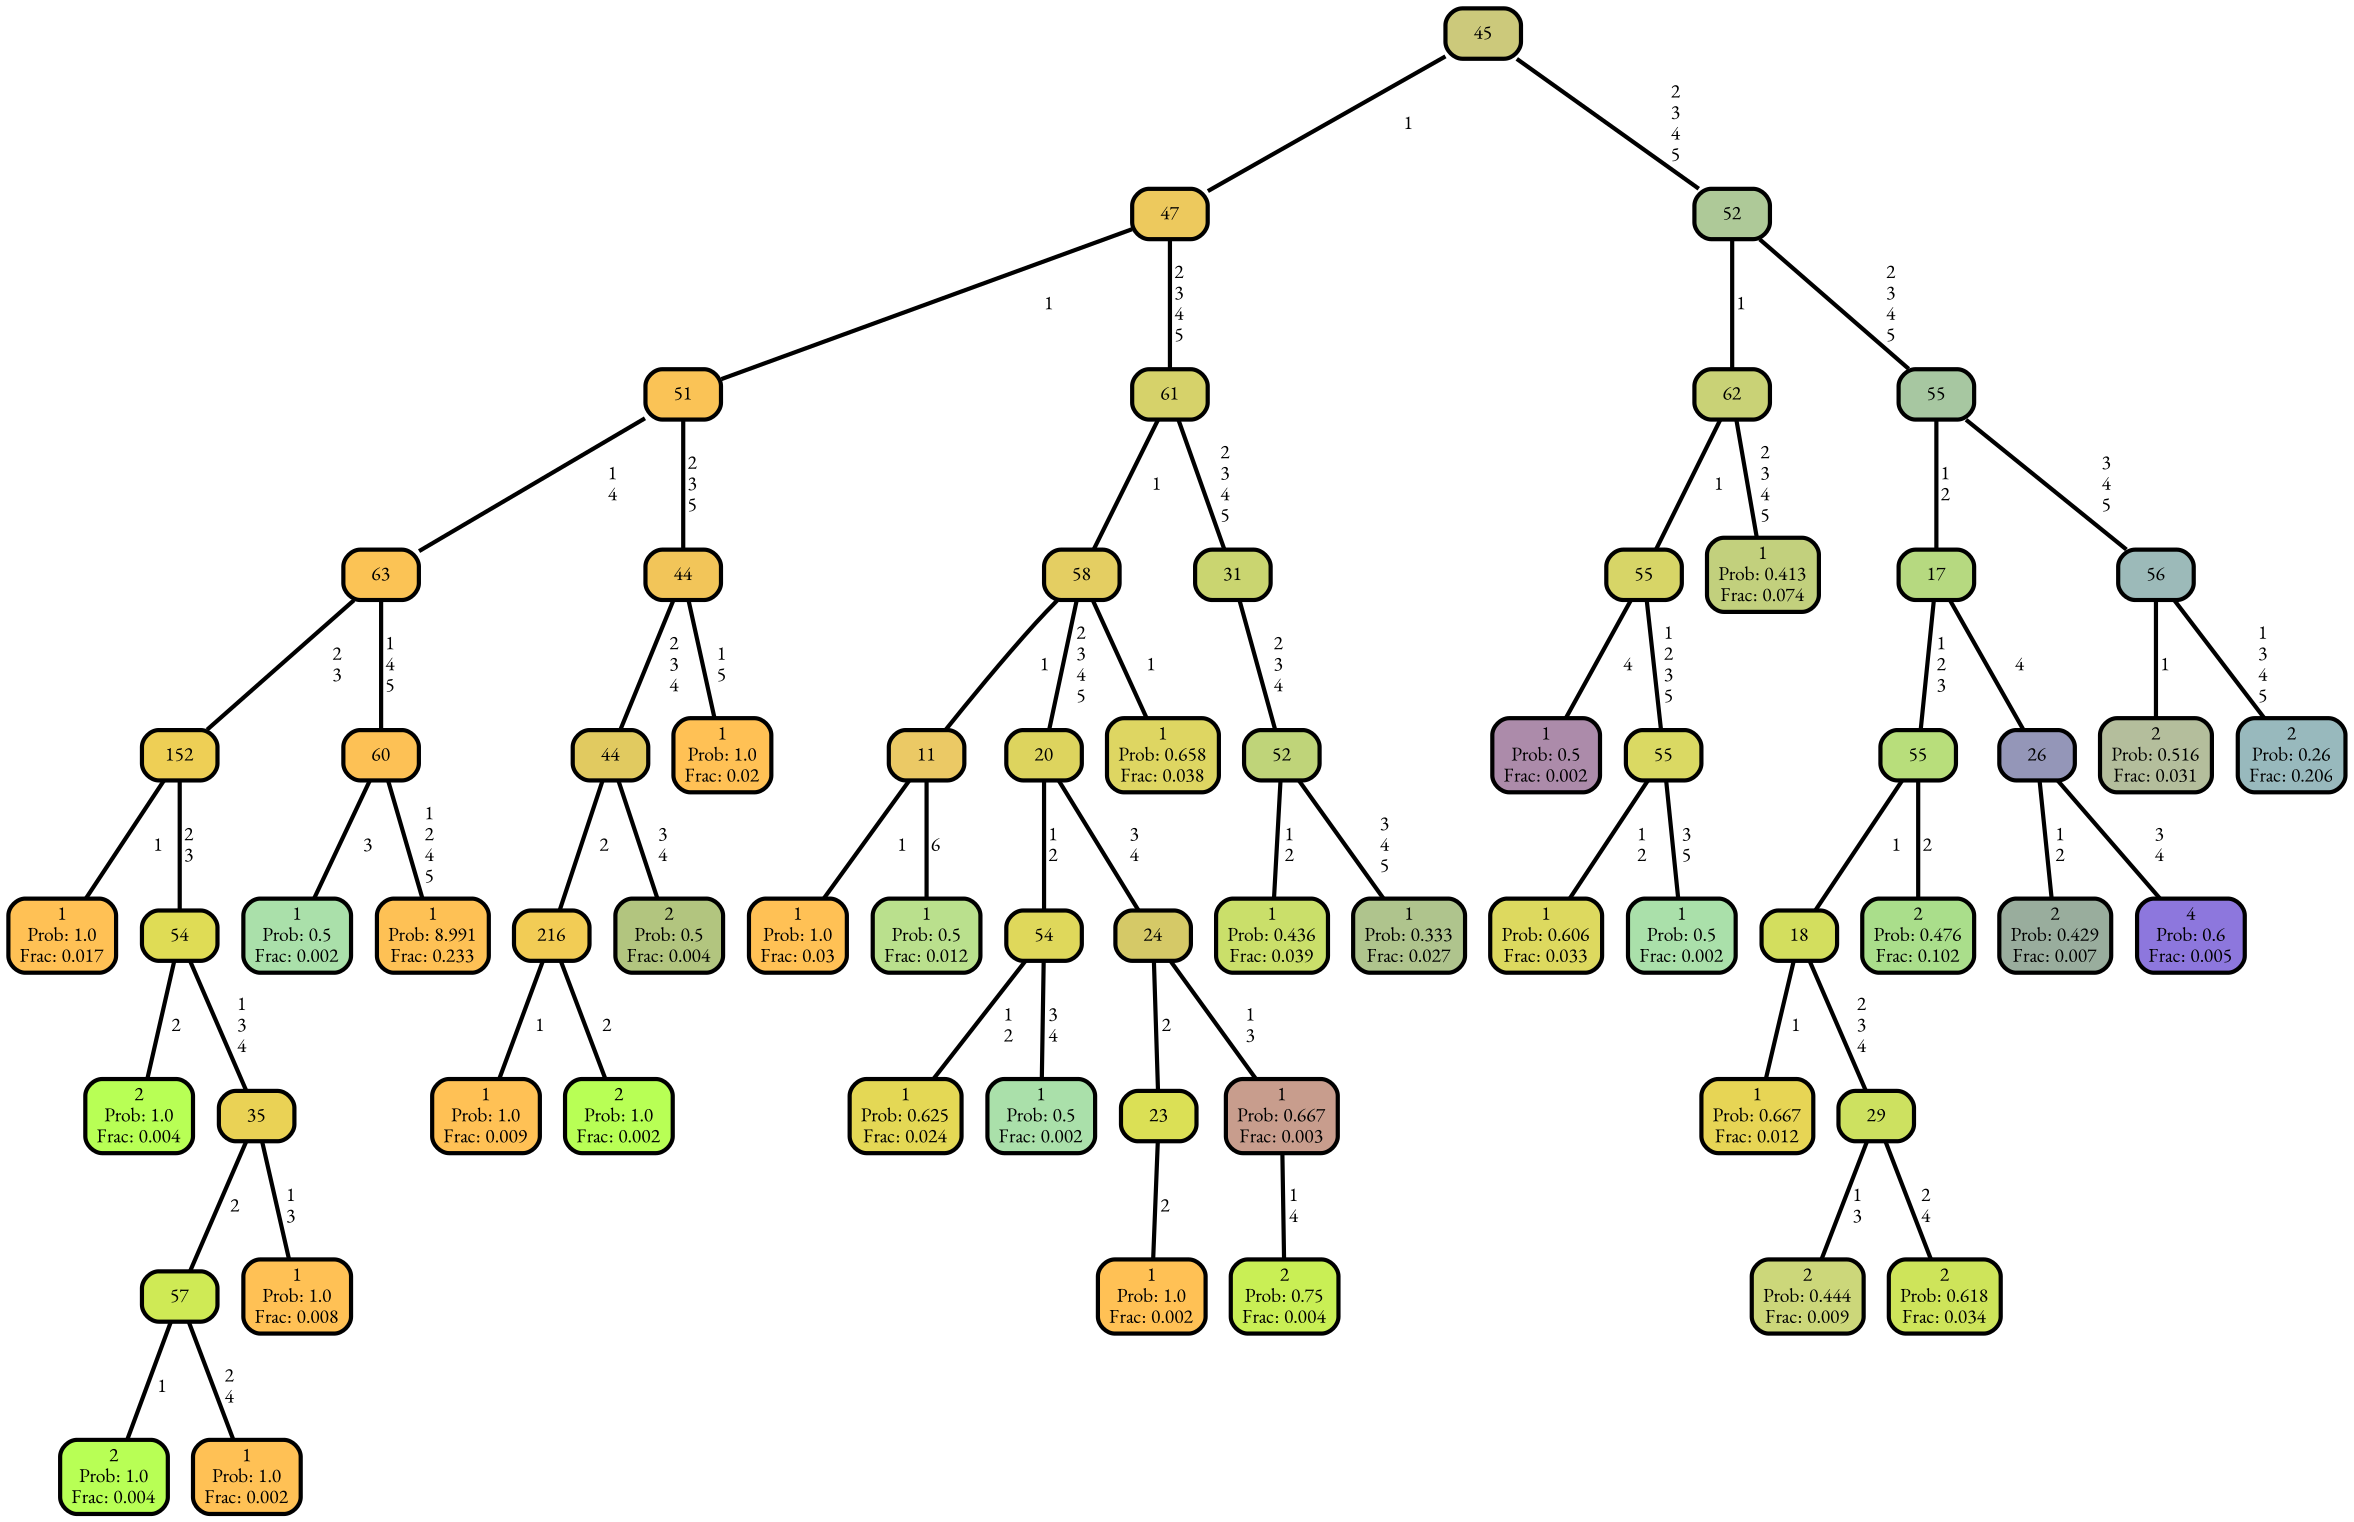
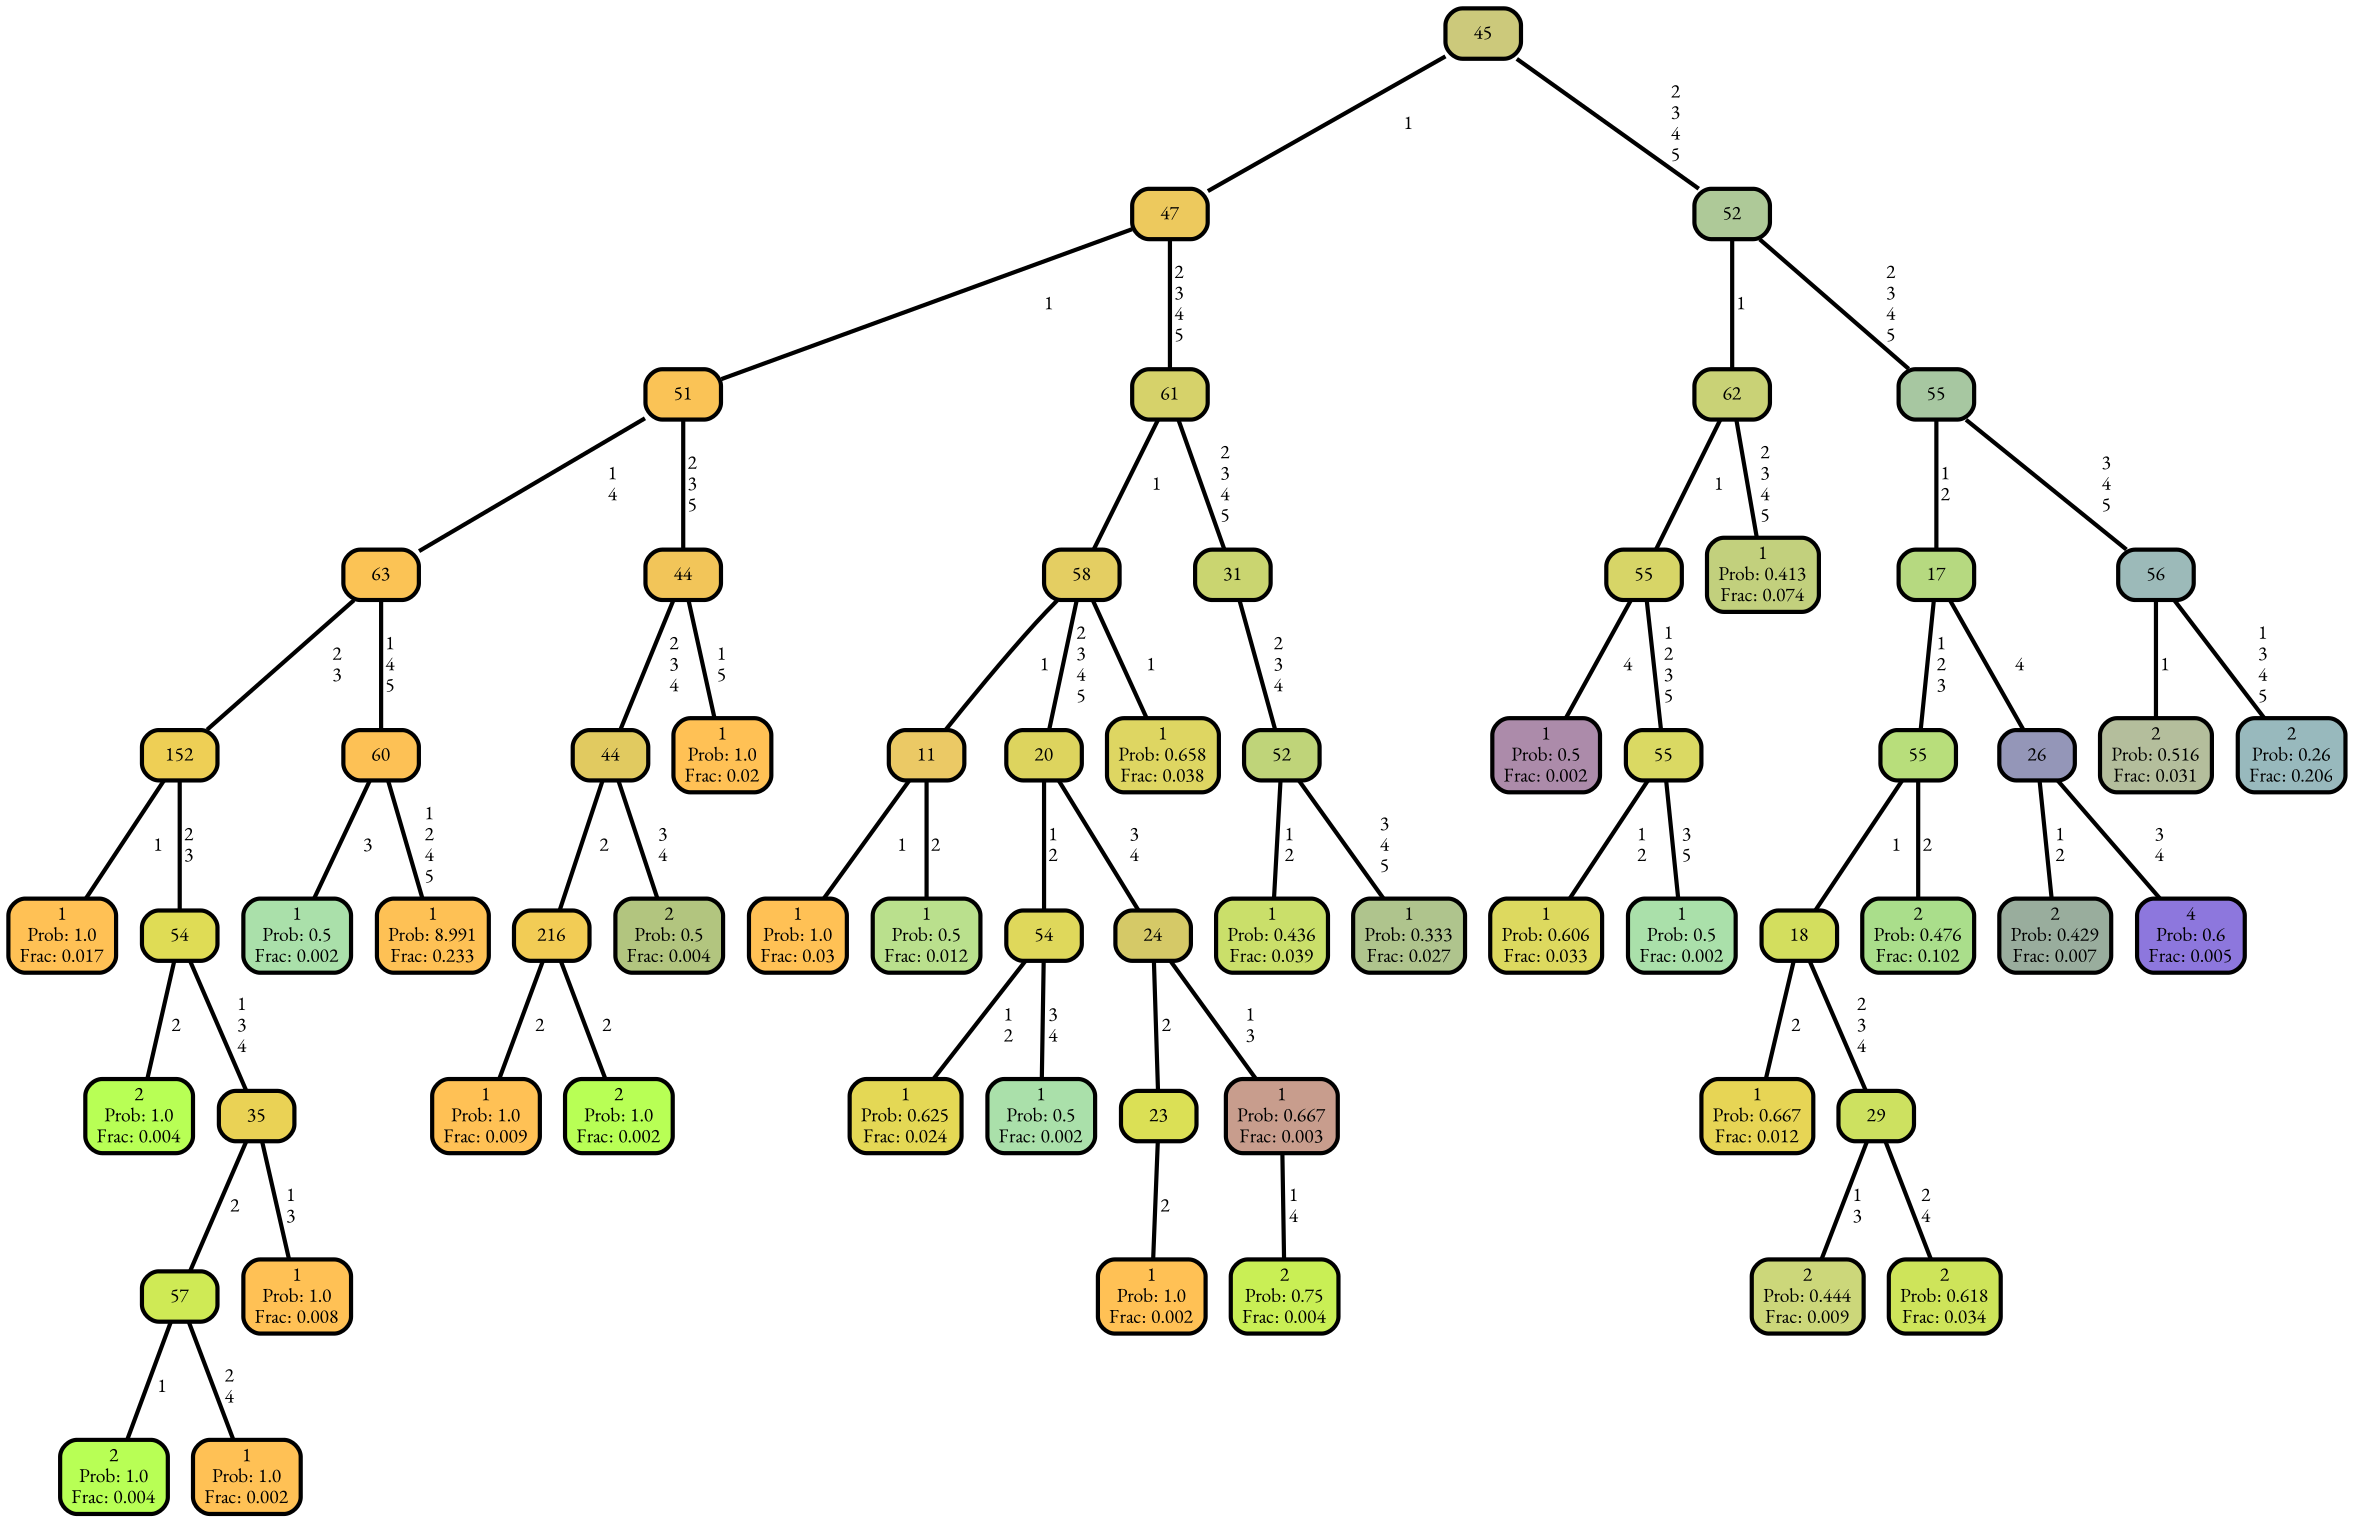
edge "11" -- "1 Prob: 0.5 Frac: 0.012": label " 6" -> " 2"
edge "216" -- "1 Prob: 1.0 Frac: 0.009": label " 1" -> " 2"
edge "18" -- "1 Prob: 0.667 Frac: 0.012": label " 1" -> " 2"
